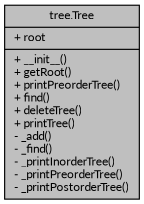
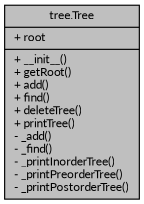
node "tree.Tree": text "+ printPreorderTree()" -> "+ add()"
